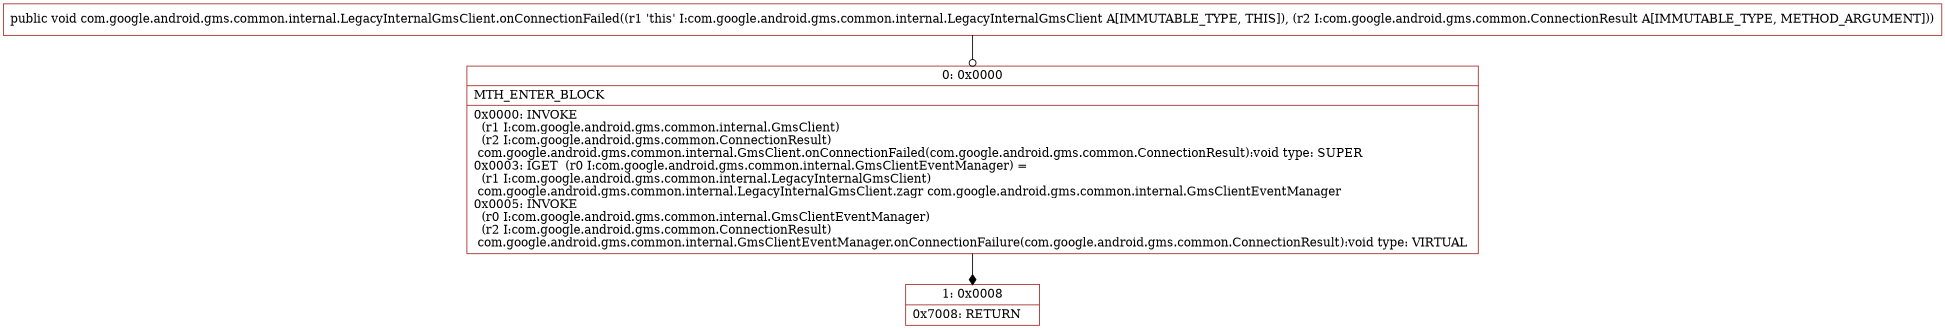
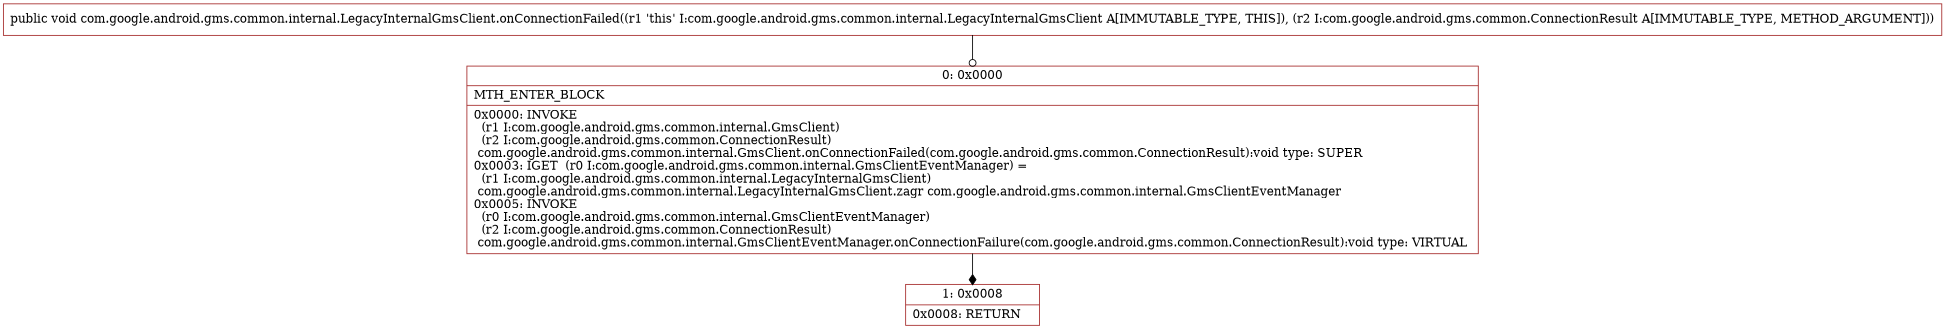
node "1: 0x0008": text "0x7008: RETURN" -> "0x0008: RETURN"
